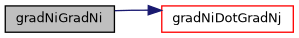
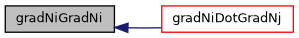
edge "gradNiGradNi" -> "gradNiDotGradNj": reversed
